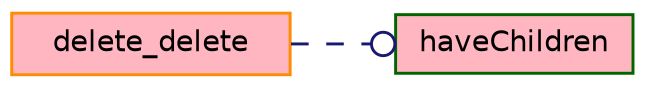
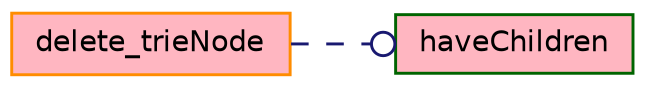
node "delete_delete": label "delete_delete" -> "delete_trieNode"
